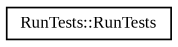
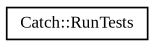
node "RunTests::RunTests": label "RunTests::RunTests" -> "Catch::RunTests"
